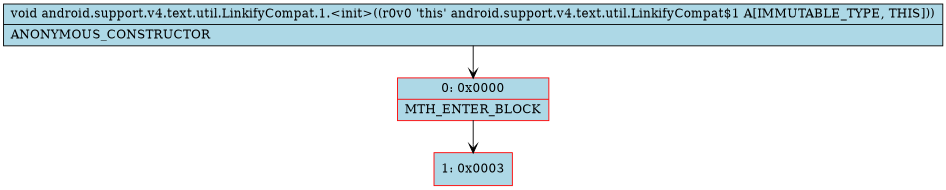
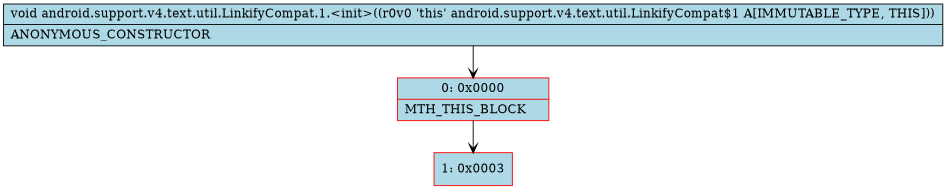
node "0: 0x0000": text "MTH_ENTER_BLOCK" -> "MTH_THIS_BLOCK"
